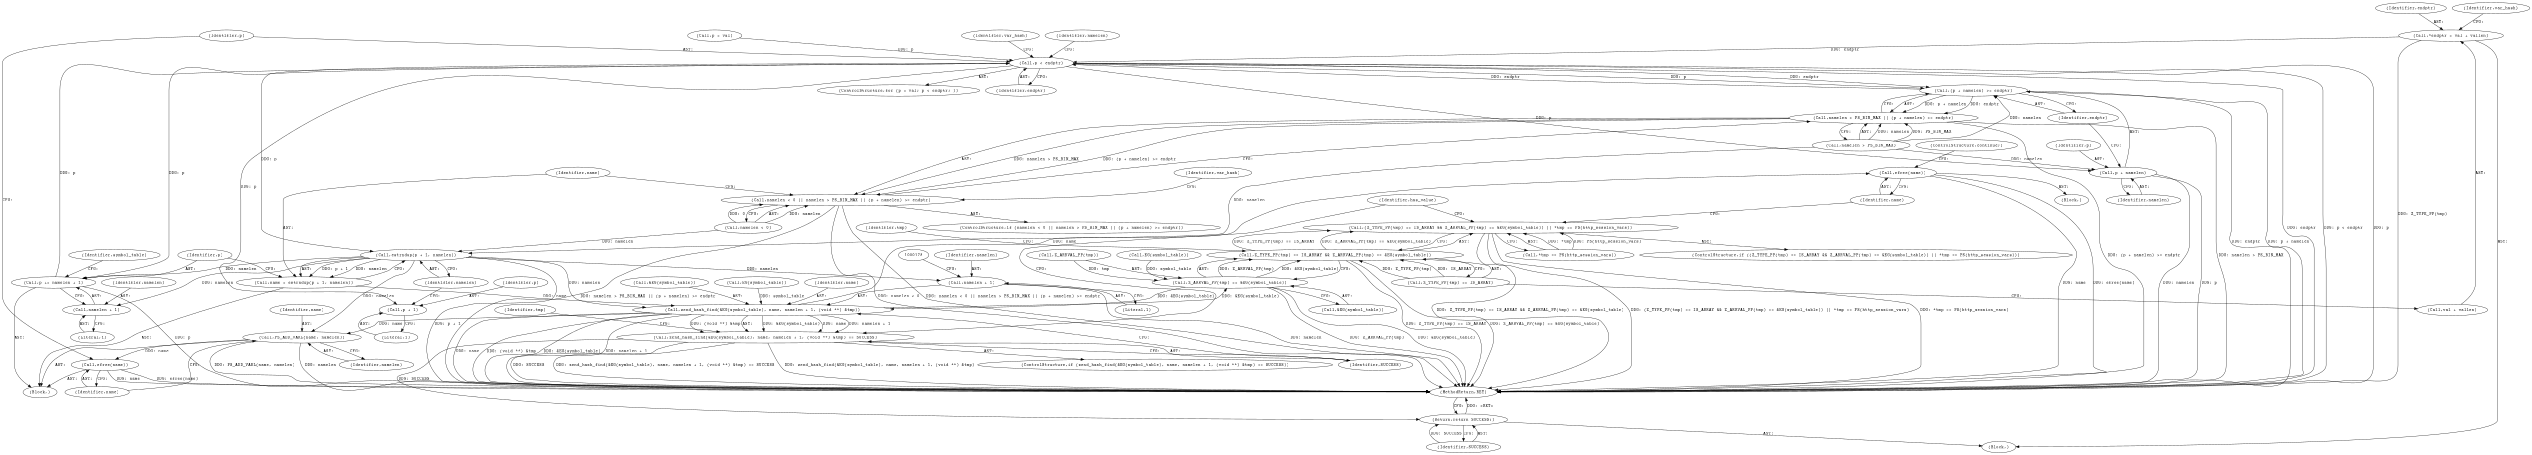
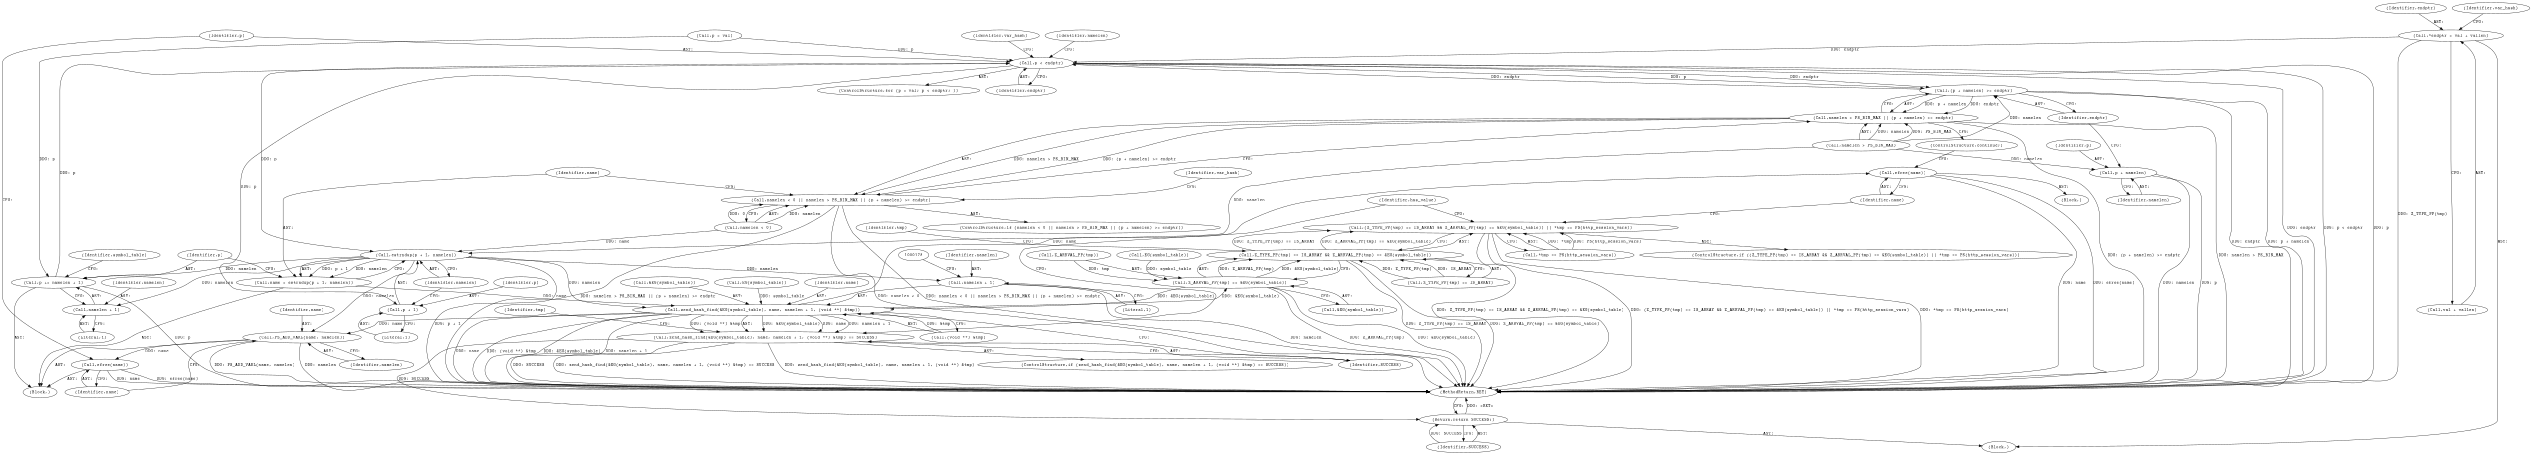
edge "(Call,p < endptr)" -> "(Call,p += namelen + 1)": now "(Call,p = val)" -> "(Call,p += namelen + 1)"
edge "(Call,p + namelen)" -> "(Call,(p + namelen) >= endptr)": removed, label "AST:"
edge "(Call,p < endptr)" -> "(Call,p + namelen)": removed, label "DDG: p"
edge "(Call,namelen > PS_BIN_MAX || (p + namelen) >= endptr)" -> "(Call,namelen > PS_BIN_MAX)": now "(Call,namelen > PS_BIN_MAX || (p + namelen) >= endptr)" -> "(ControlStructure,continue;)"
edge "(Call,namelen < 0)" -> "(Call,estrndup(p + 1, namelen))": label "DDG: namelen" -> "DDG: name"
edge "(Call,p + 1)" -> "(Call,estrndup(p + 1, namelen))": added, label "AST:"
edge "(Call,Z_TYPE_PP(tmp) == IS_ARRAY)" -> "(Call,val + vallen)": now "(Call,*endptr = val + vallen)" -> "(Call,val + vallen)"
node "(Call,(void **) &tmp)": added
